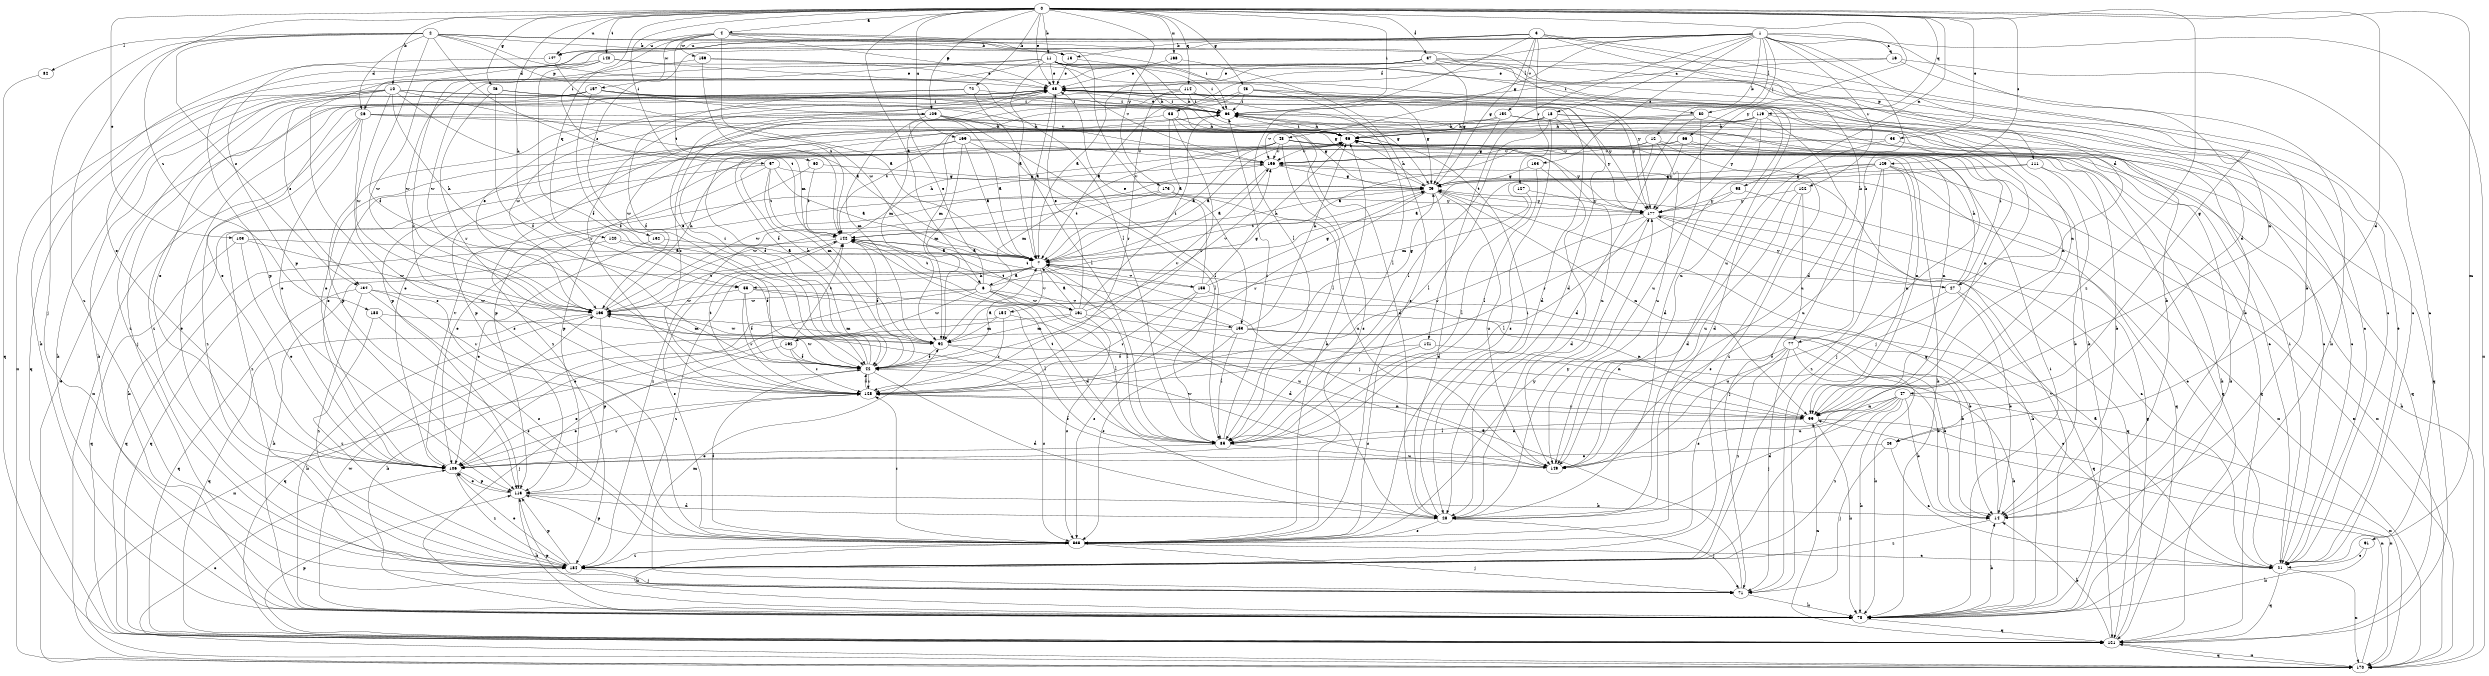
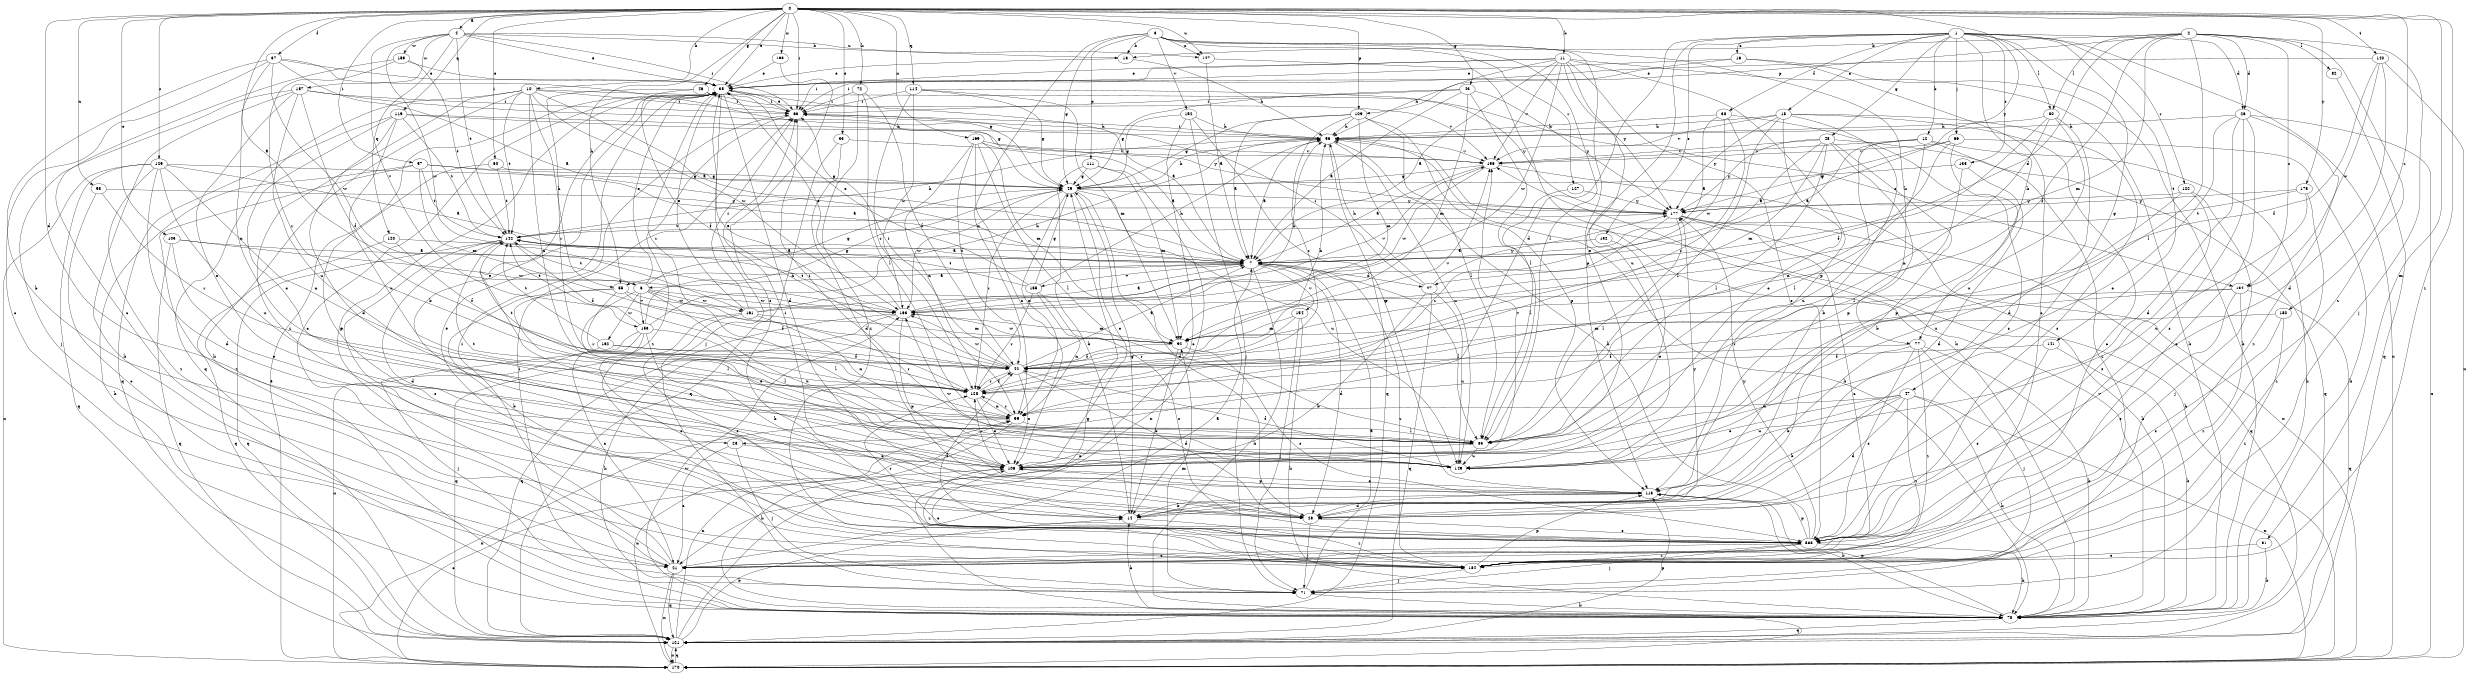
edge "140" -> "163": now "140" -> "134"
edge "154" -> "99": now "154" -> "71"
